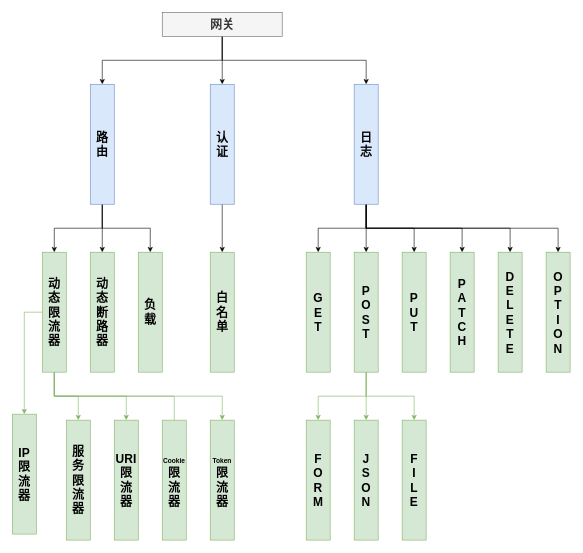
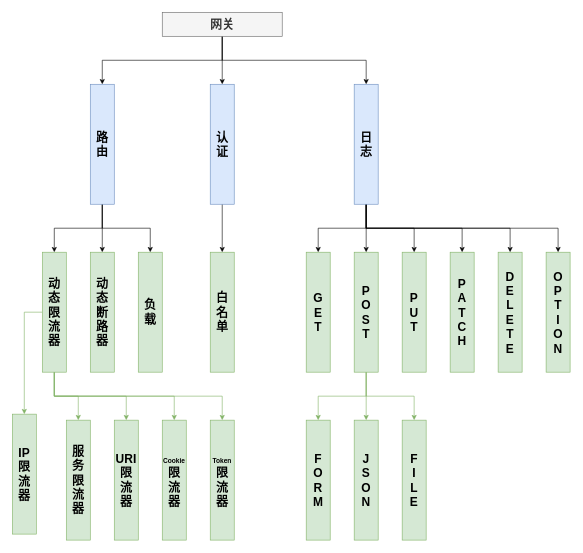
edge "动态限流器" -- "Cookie 限流器": arrowhead none -> classic
